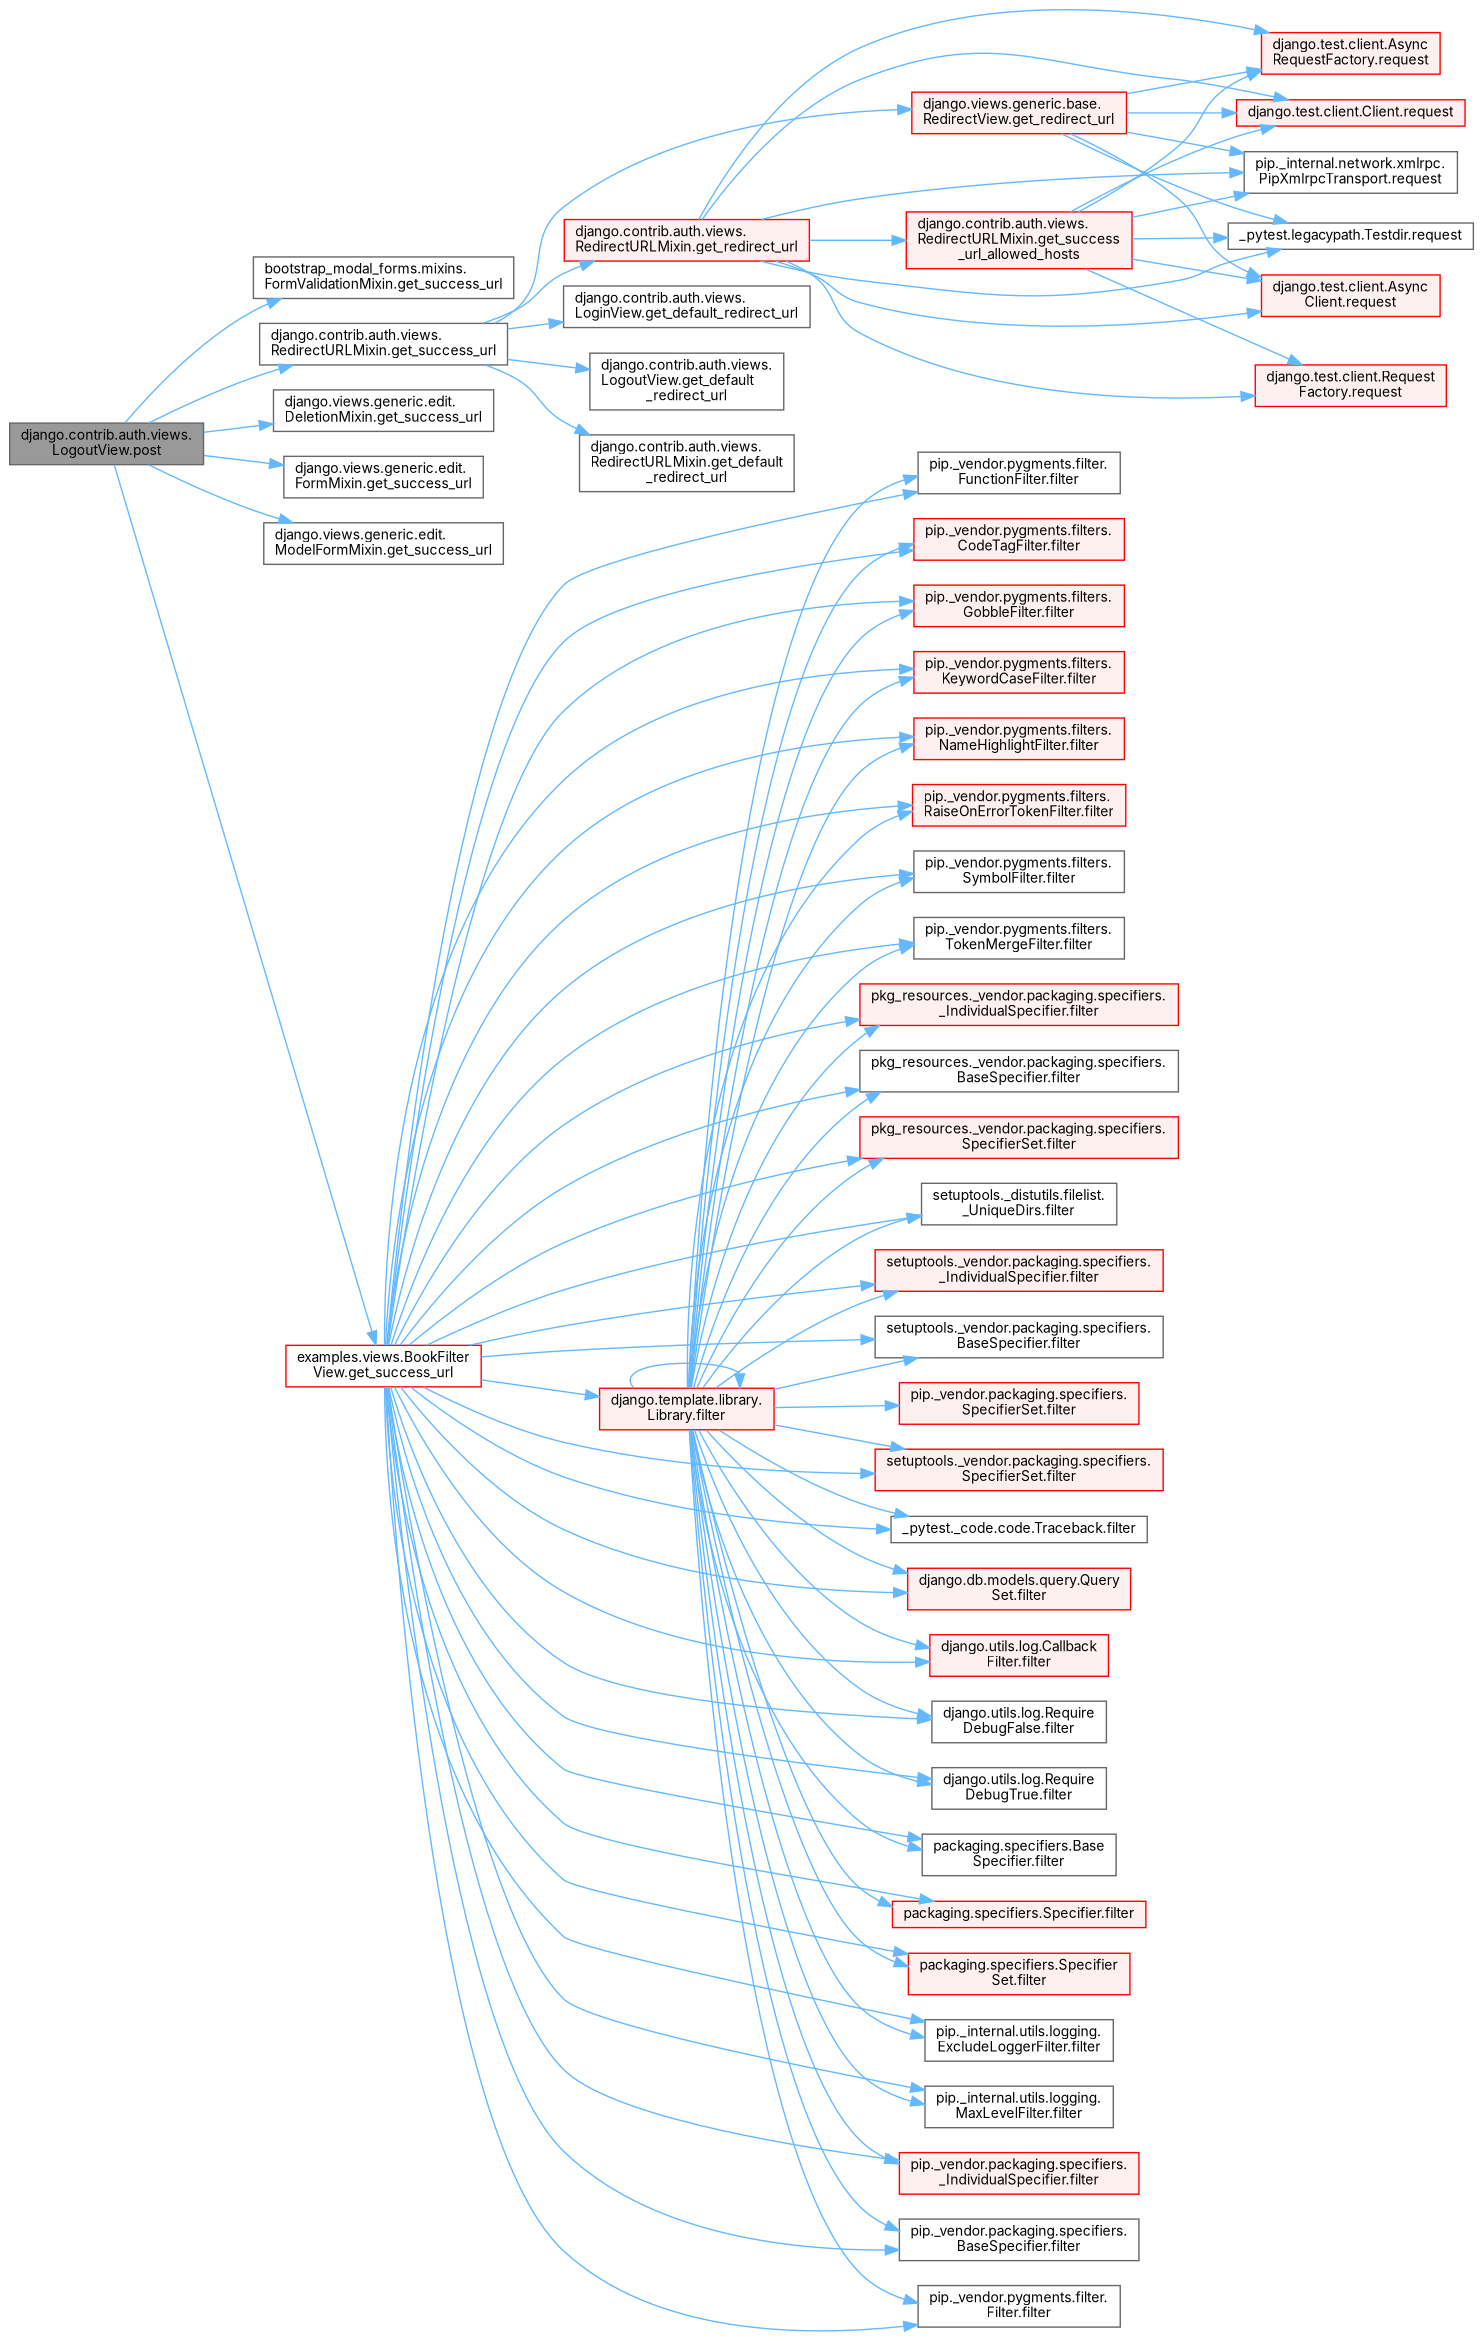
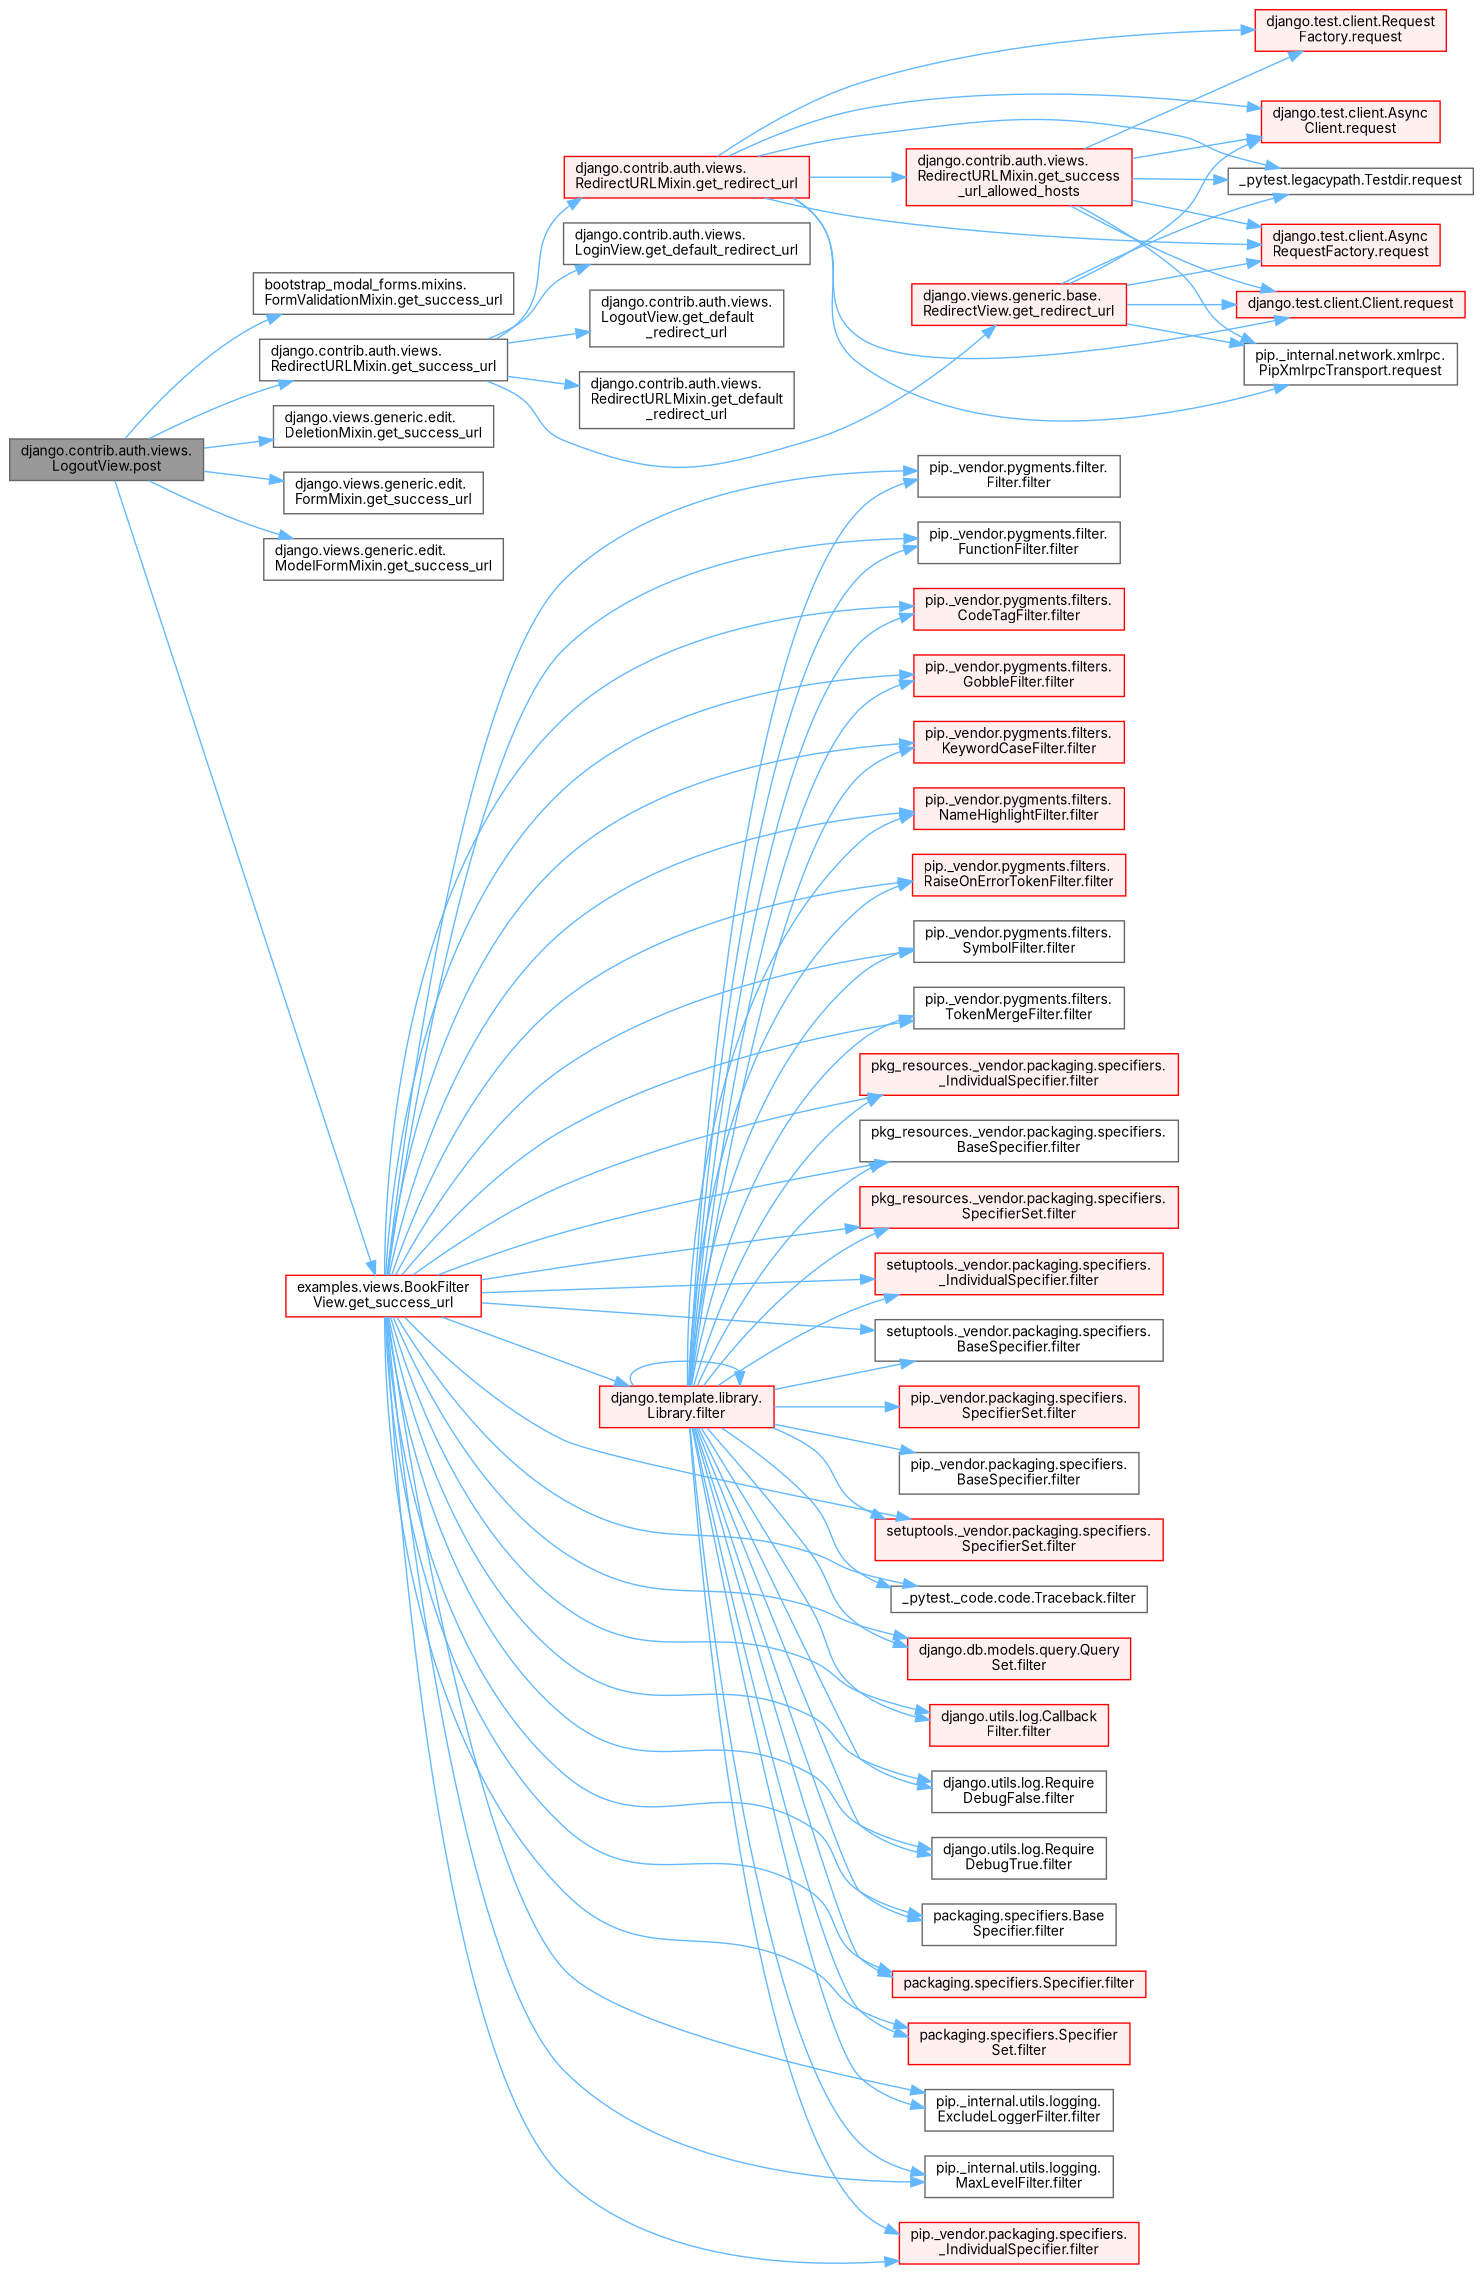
node "setuptools._distutils.filelist. _UniqueDirs.filter": removed
edge "examples.views.BookFilter View.get_success_url" -> "pip._vendor.packaging.specifiers. BaseSpecifier.filter": removed
